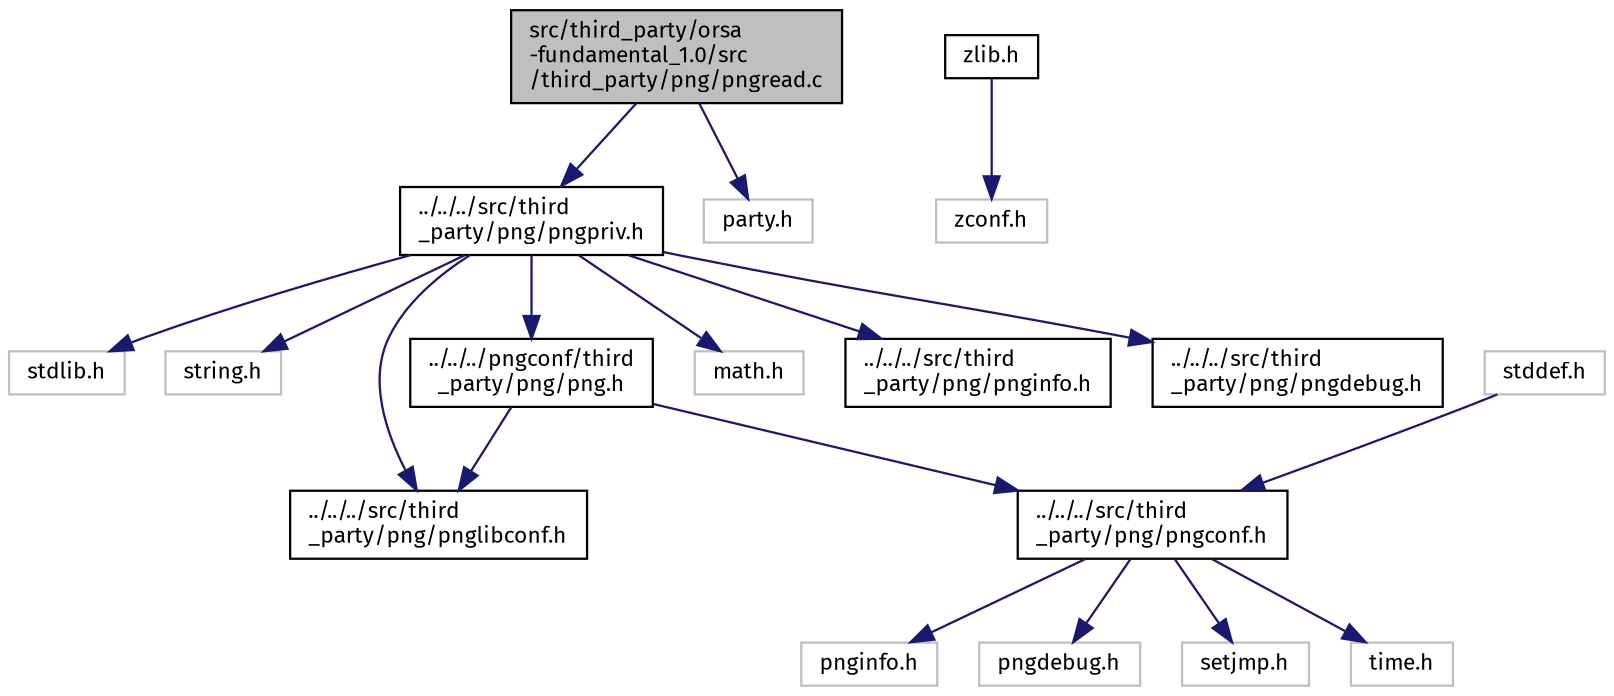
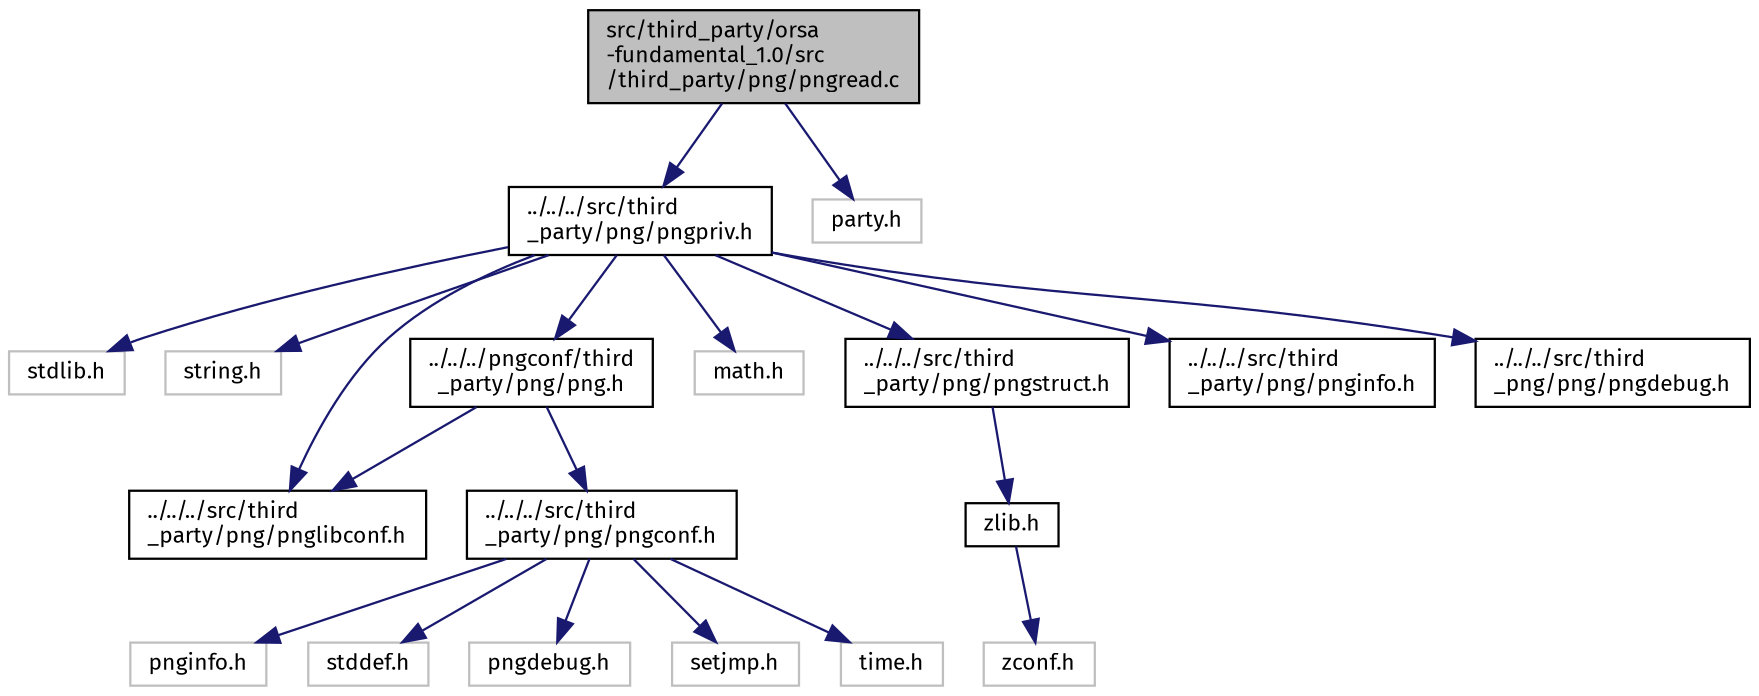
node "../../../src/third _party/png/pngstruct.h": added
node "../../../src/third _party/png/pngdebug.h": label "../../../src/third _party/png/pngdebug.h" -> "../../../src/third _png/png/pngdebug.h"
edge "stddef.h" -> "../../../src/third _party/png/pngconf.h": reversed
